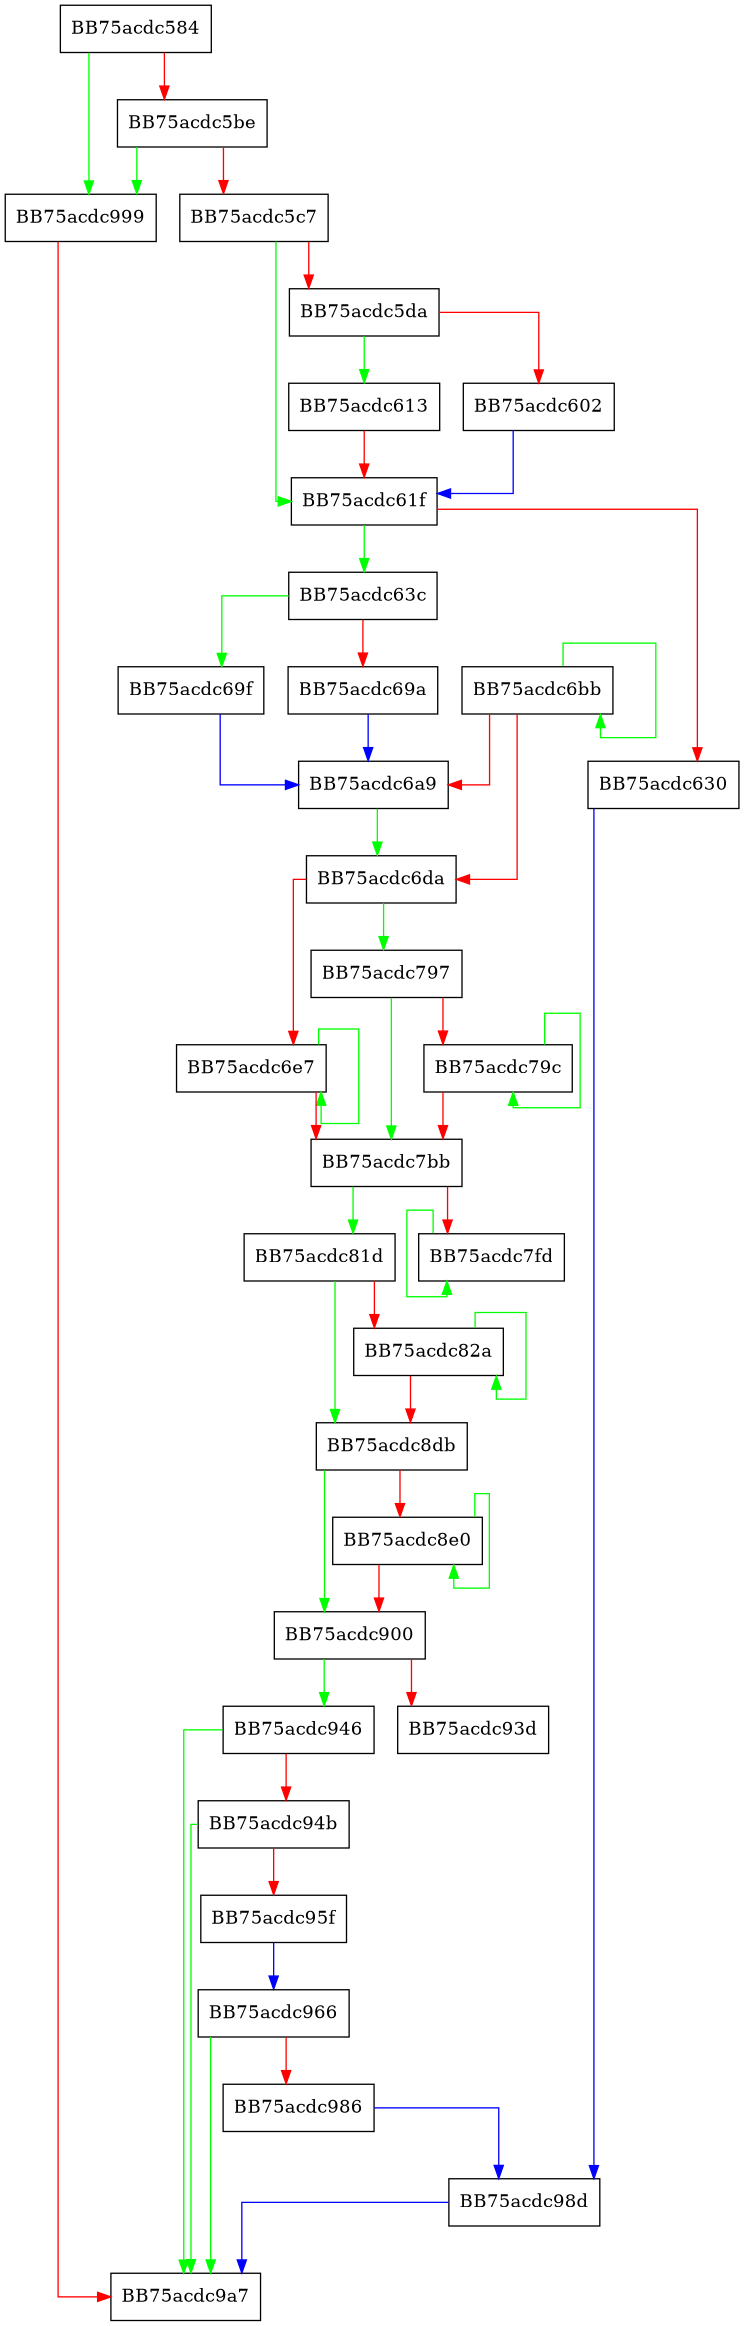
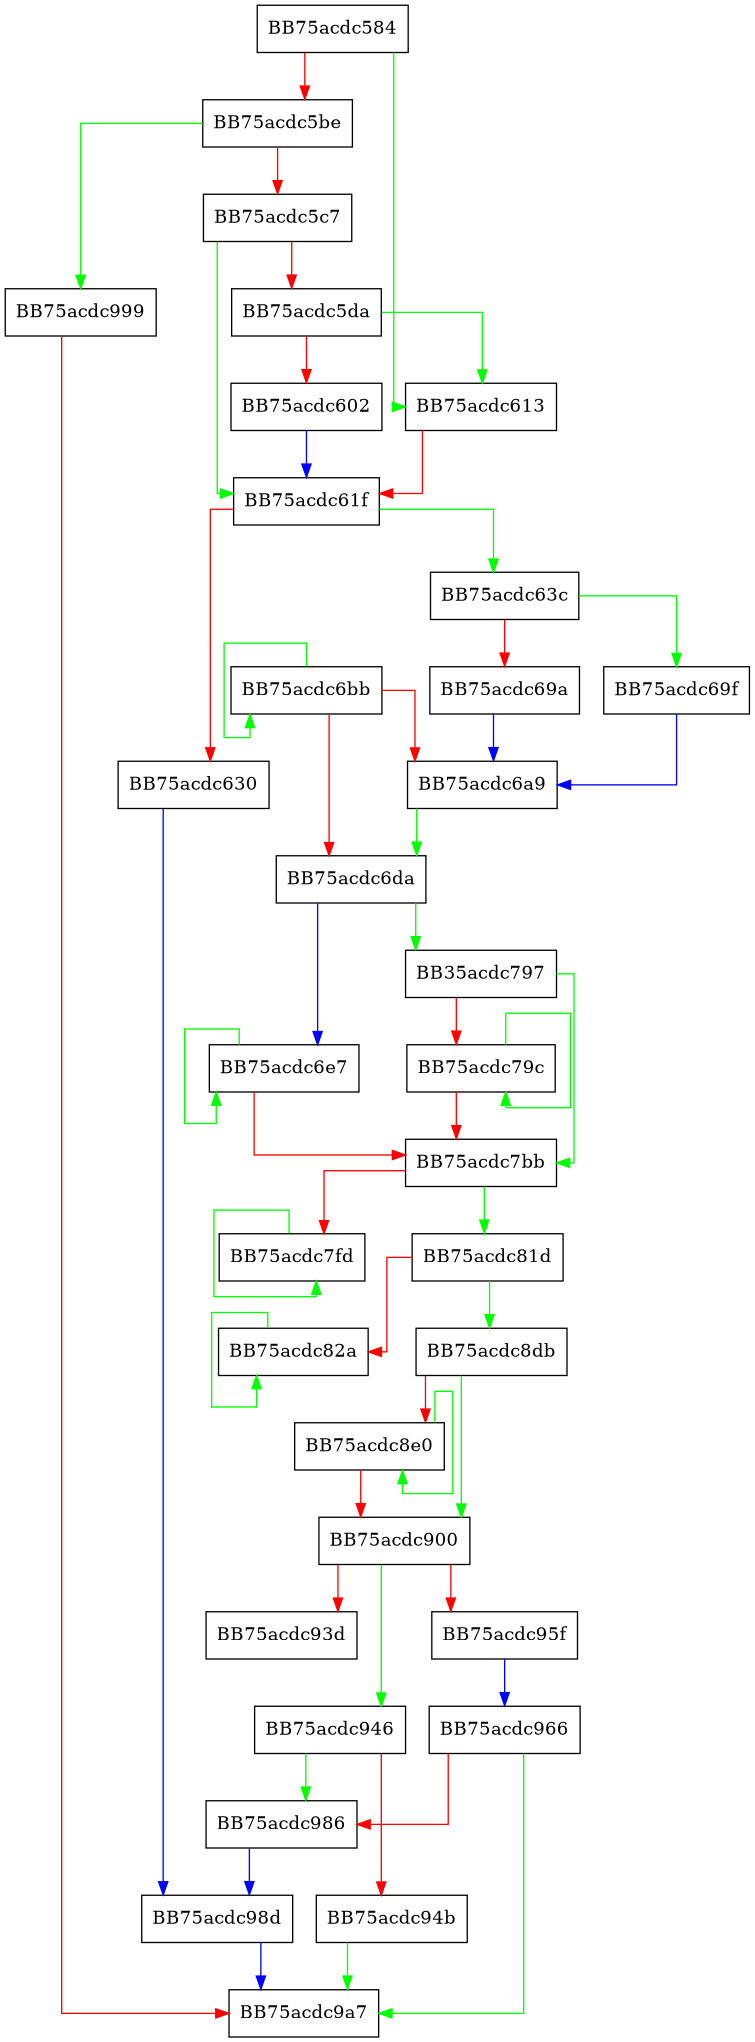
edge "BB75acdc584" -> "BB75acdc999": now "BB75acdc584" -> "BB75acdc613"
edge "BB75acdc6da" -> "BB75acdc6e7": color red -> blue
node "BB75acdc797": label "BB75acdc797" -> "BB35acdc797"
edge "BB75acdc82a" -> "BB75acdc8db": removed
edge "BB75acdc94b" -> "BB75acdc95f": now "BB75acdc900" -> "BB75acdc95f"
edge "BB75acdc946" -> "BB75acdc9a7": now "BB75acdc946" -> "BB75acdc986"
